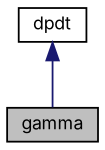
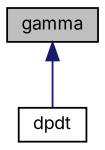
edge "gamma" -> "dpdt": reversed
